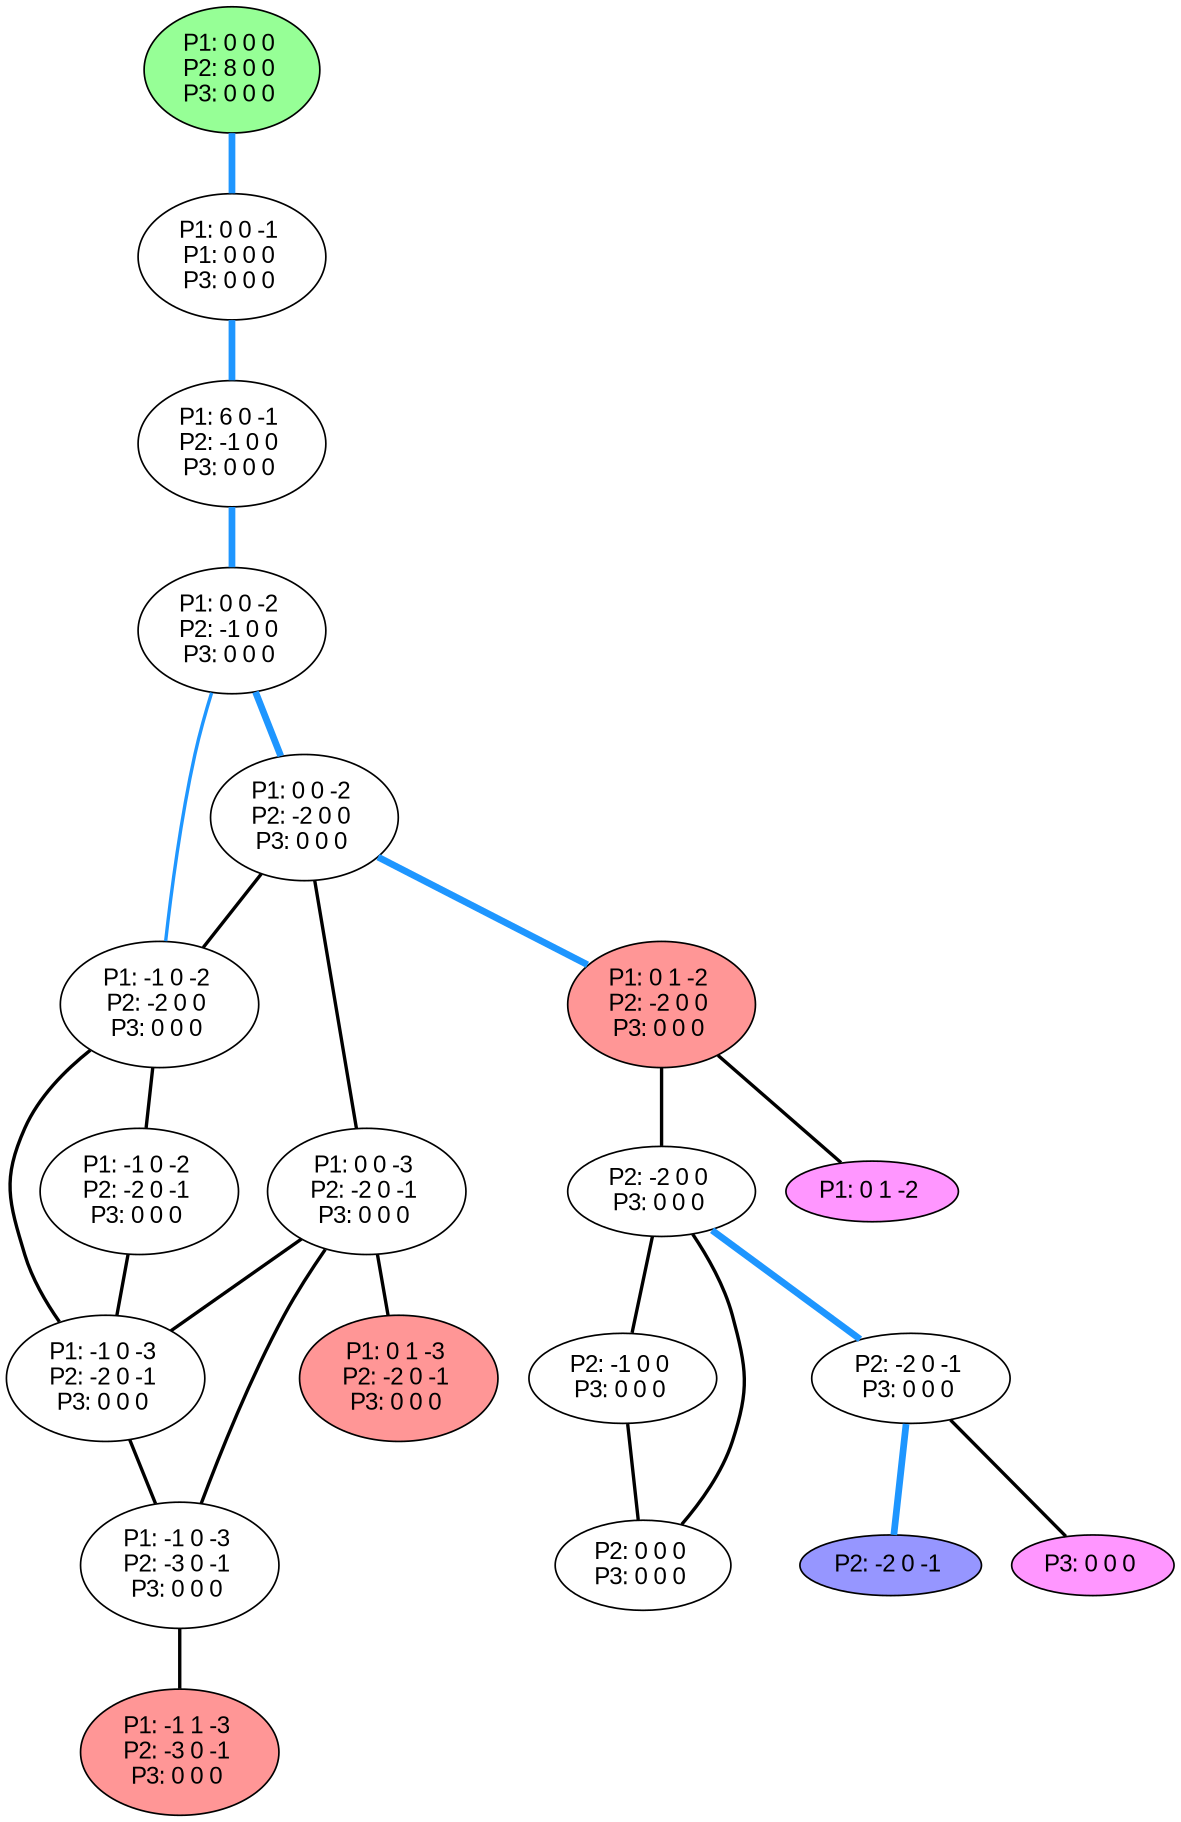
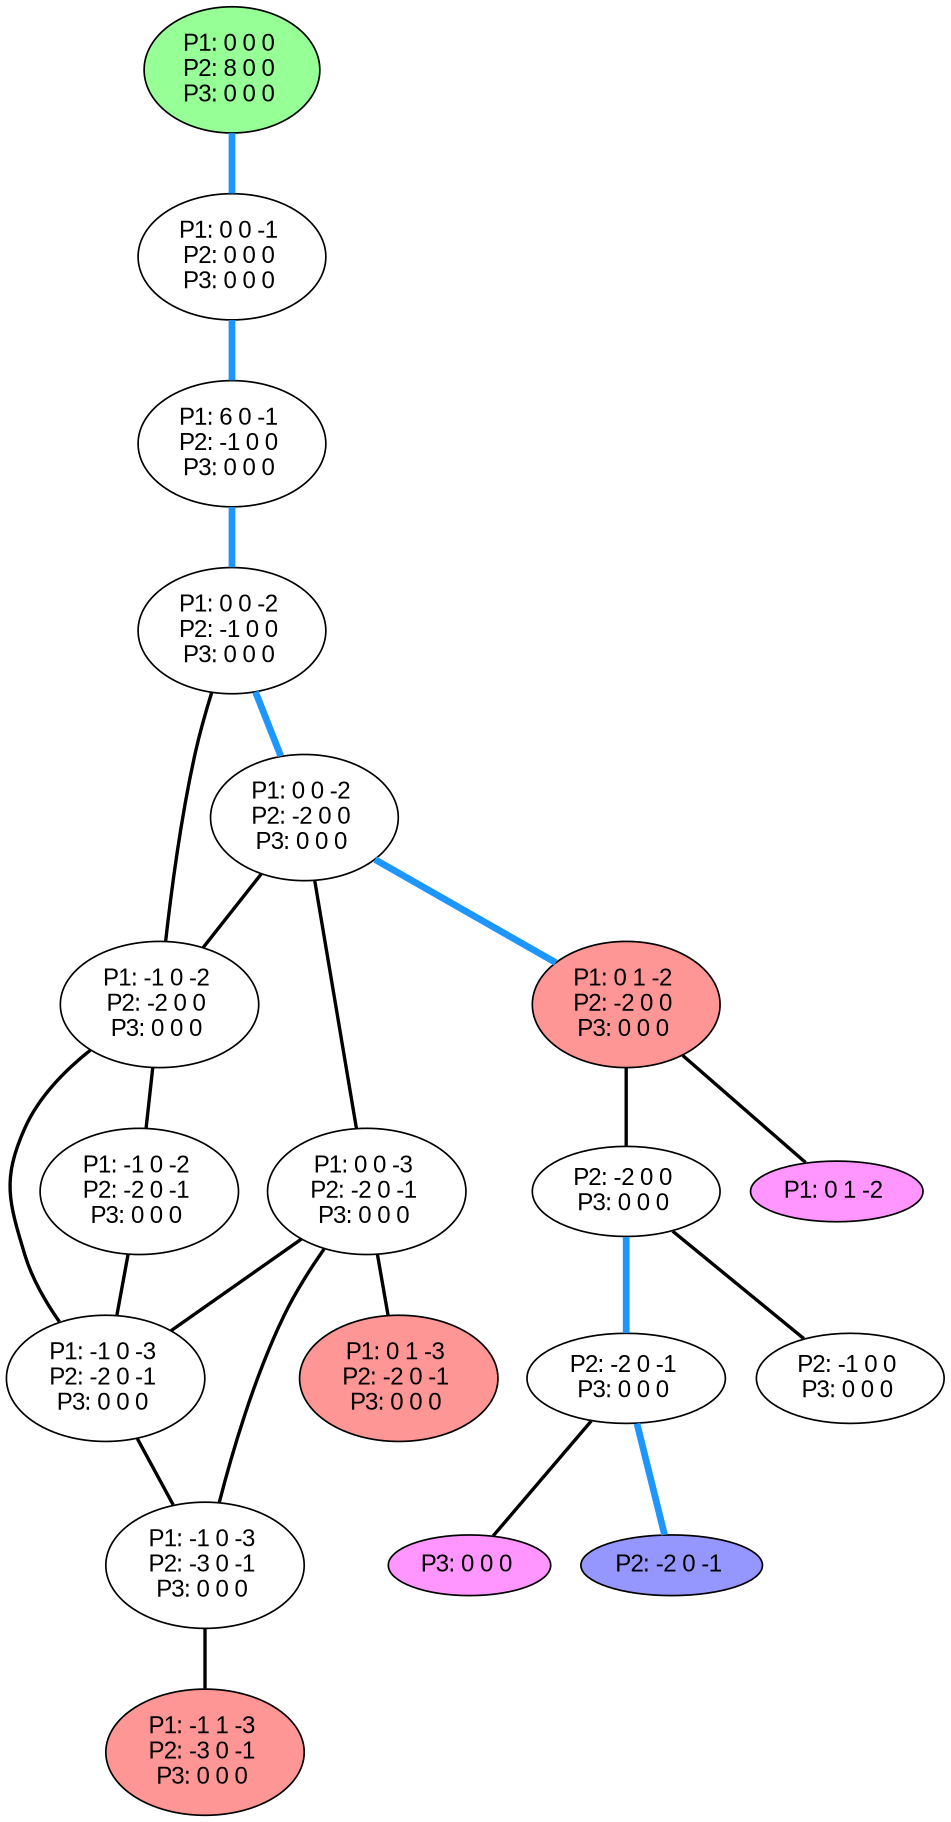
node "P1: 0 0 -1 P1: 0 0 0 P3: 0 0 0": label "P1: 0 0 -1 P1: 0 0 0 P3: 0 0 0" -> "P1: 0 0 -1 P2: 0 0 0 P3: 0 0 0"
edge "P1: 0 0 -2 P2: -1 0 0 P3: 0 0 0" -- "P1: -1 0 -2 P2: -2 0 0 P3: 0 0 0": color #1e96ff -> black
node "P2: 0 0 0 P3: 0 0 0": removed
